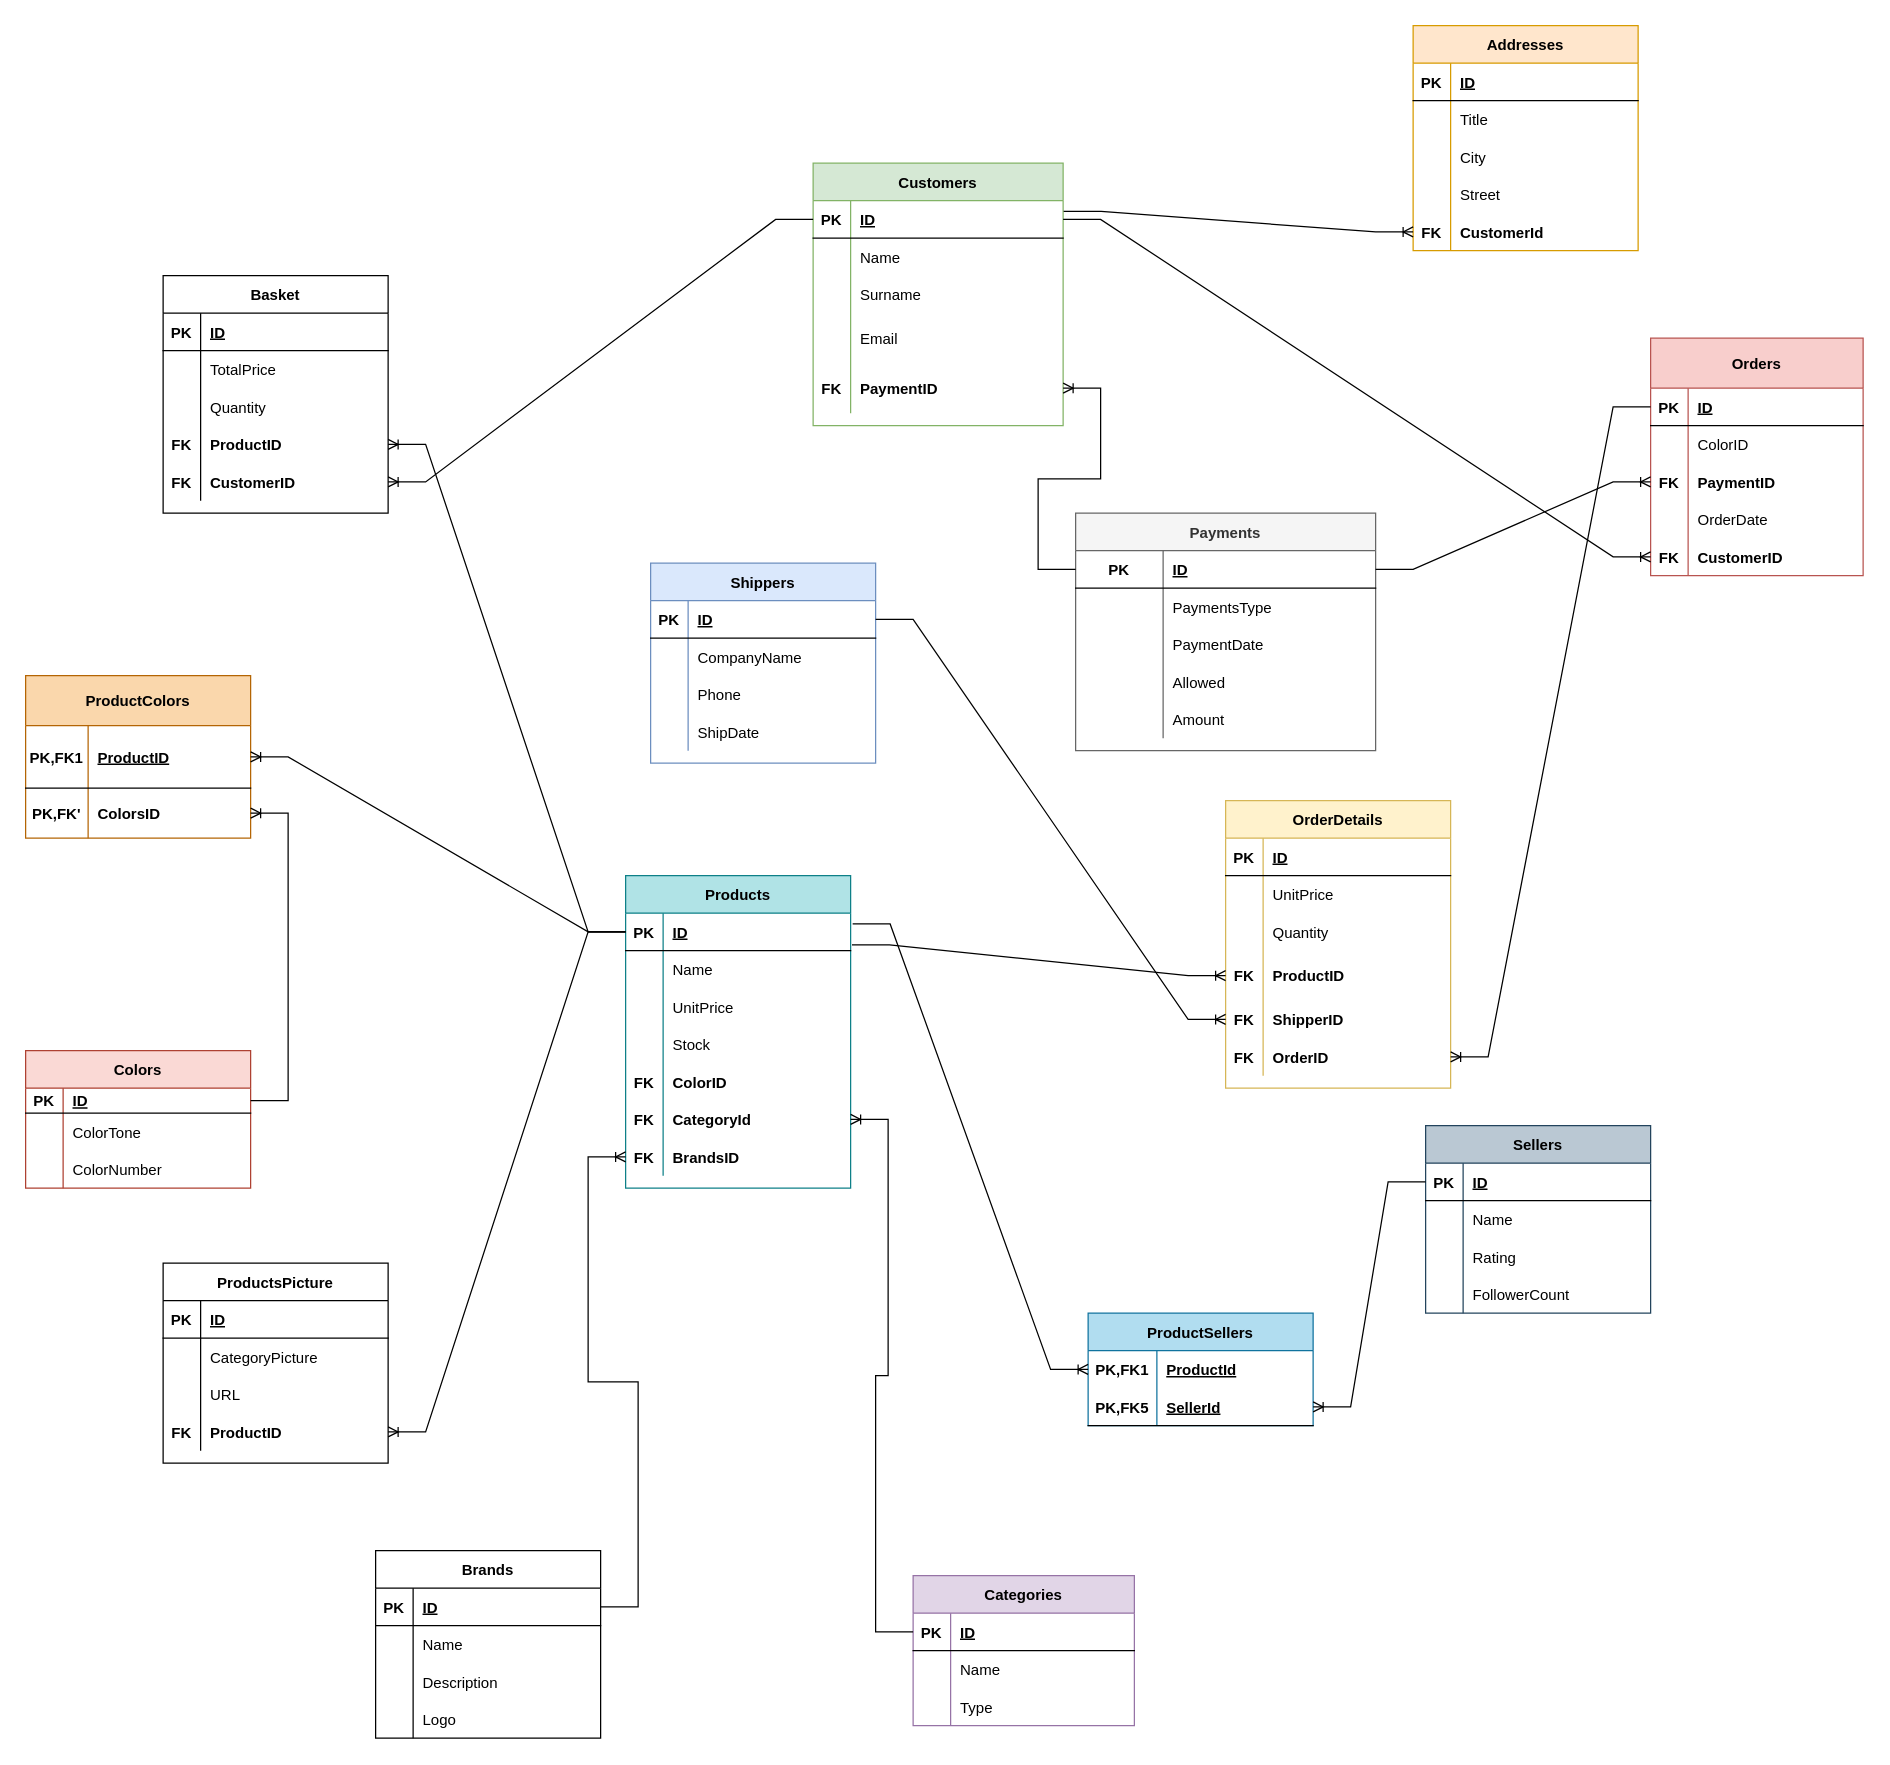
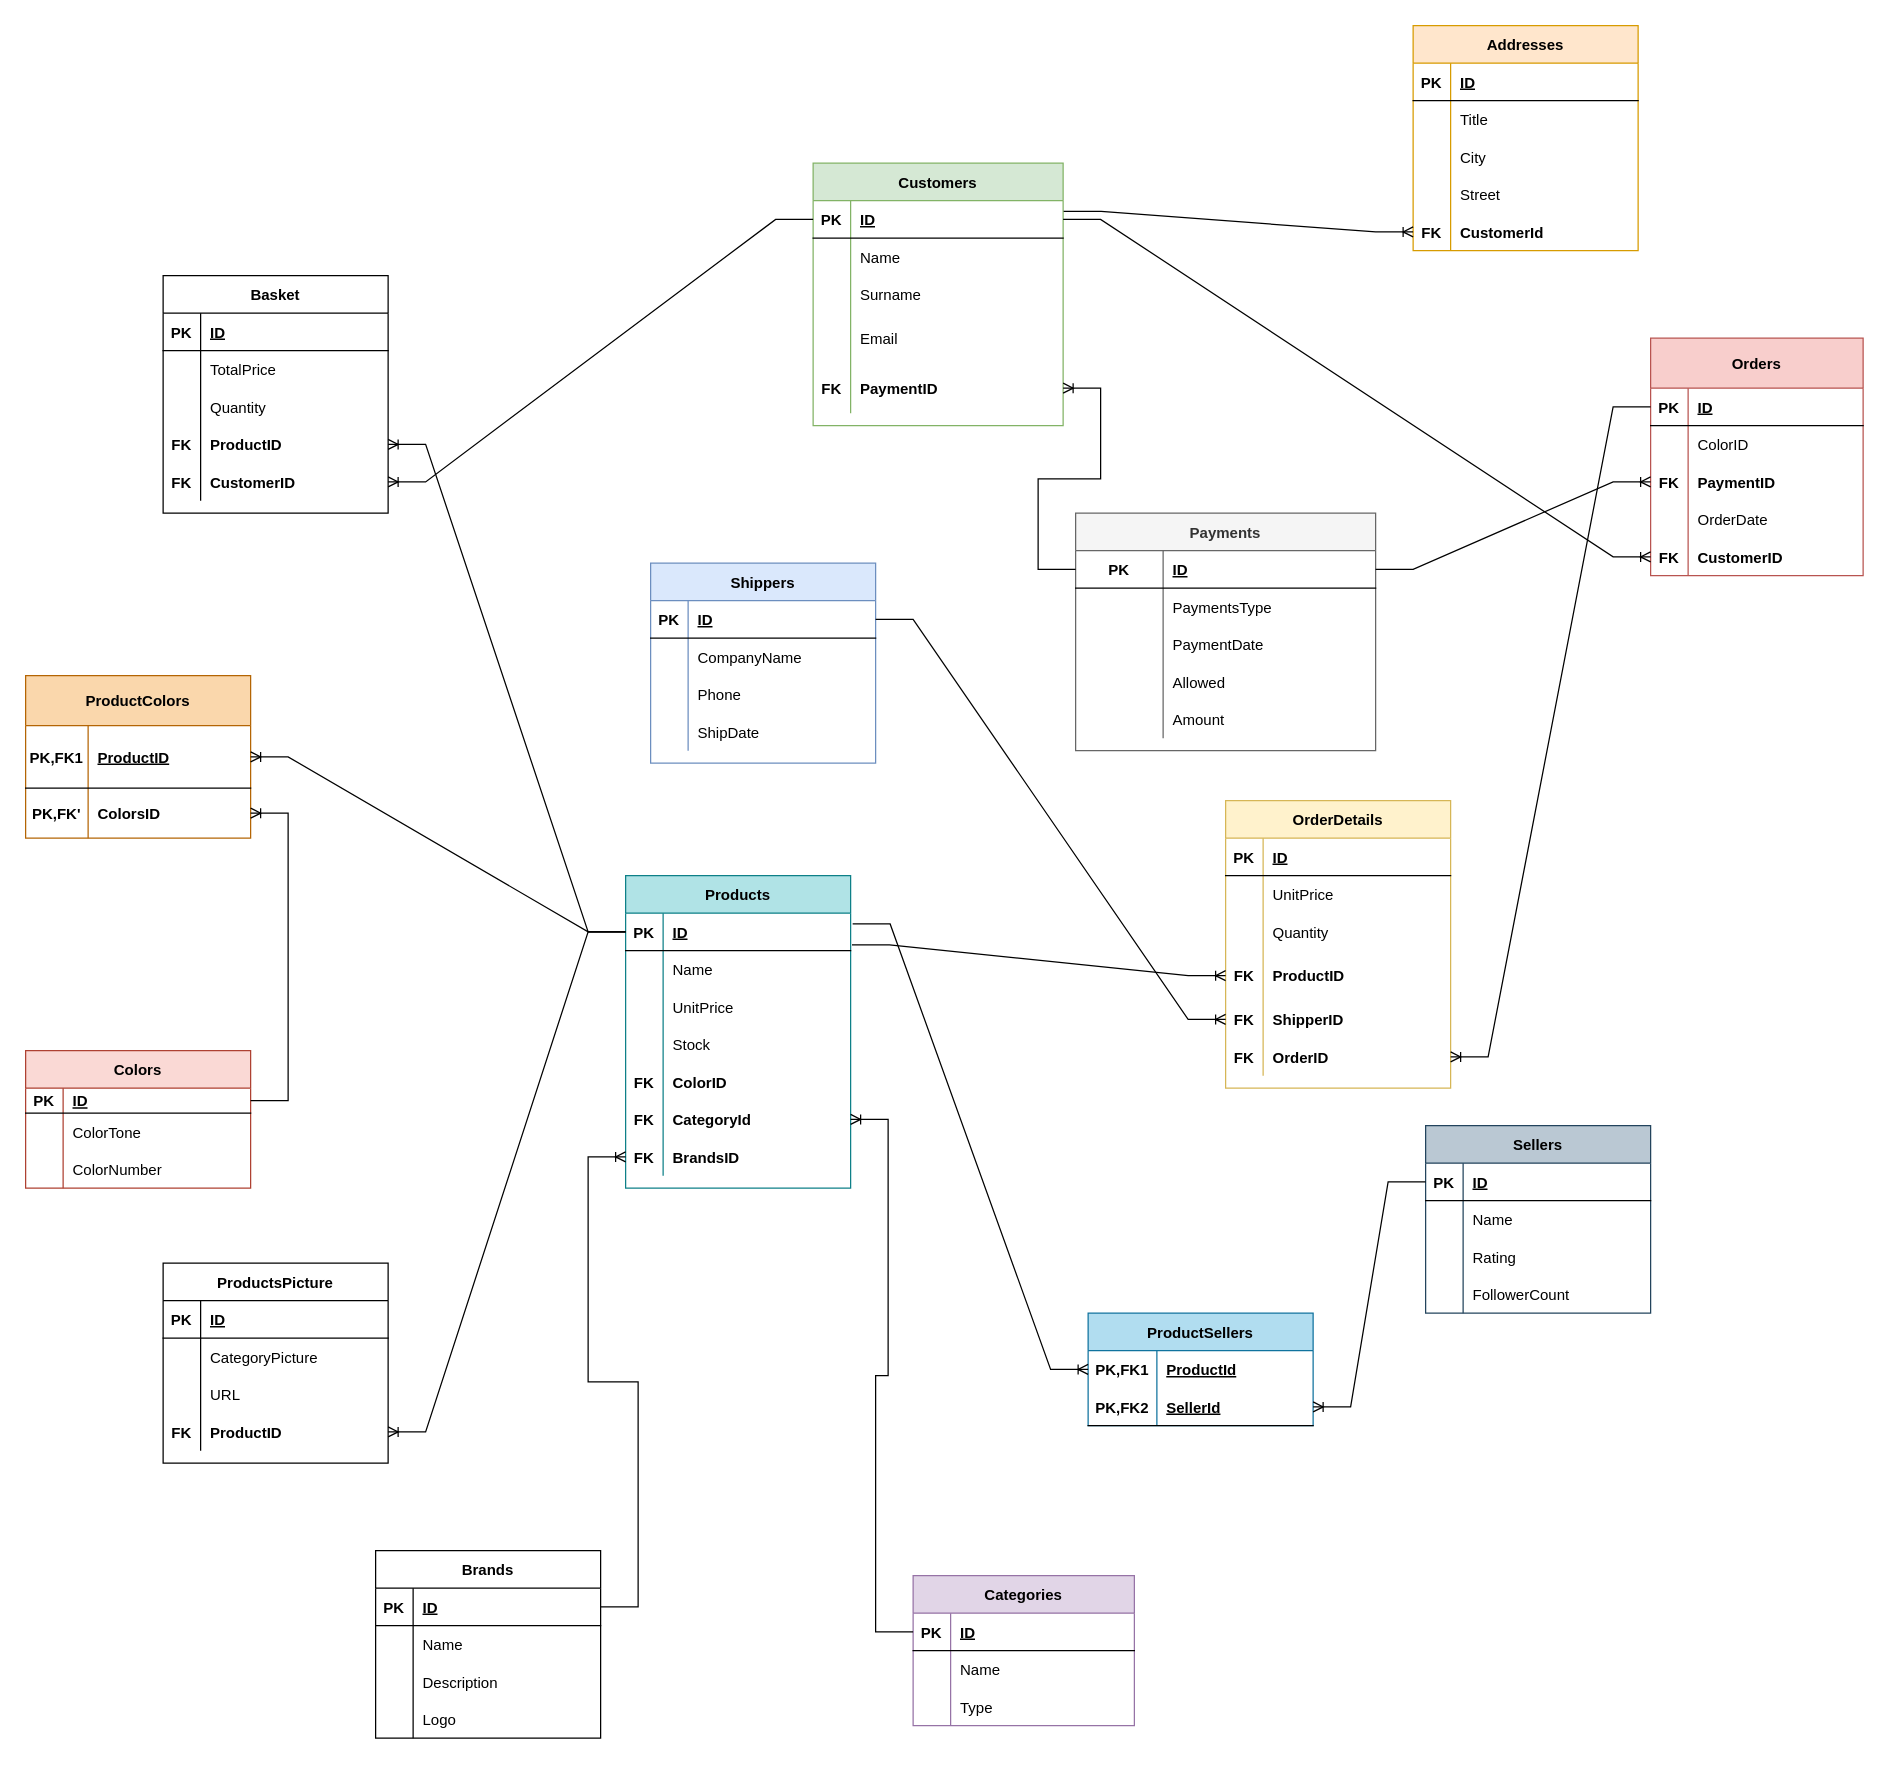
node "PK,FK5": label "PK,FK5" -> "PK,FK2"
